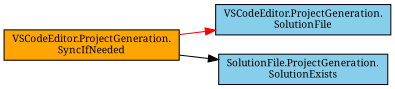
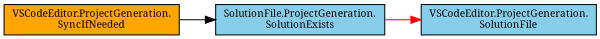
edge "VSCodeEditor.ProjectGeneration. SyncIfNeeded" -> "VSCodeEditor.ProjectGeneration. SolutionFile": now "SolutionFile.ProjectGeneration. SolutionExists" -> "VSCodeEditor.ProjectGeneration. SolutionFile"
